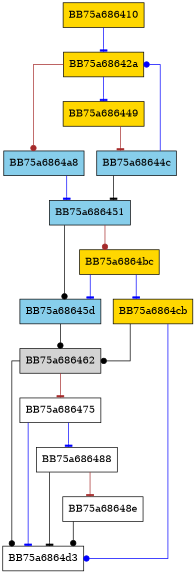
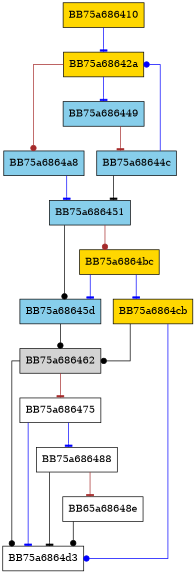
node "BB75a686449": fillcolor gold -> skyblue
node "BB75a68648e": label "BB75a68648e" -> "BB65a68648e"
